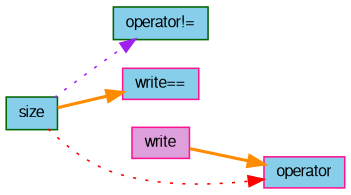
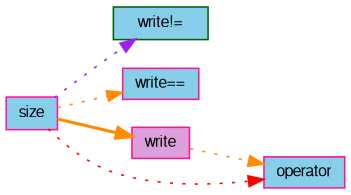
node "operator!=": label "operator!=" -> "write!="
edge "size" -> "write==": style bold -> dotted
node "size": color darkgreen -> deeppink
edge "size" -> "write": added
edge "write" -> "operator": style bold -> dotted
